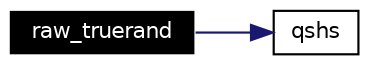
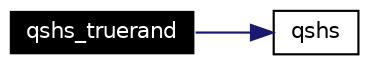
node "raw_truerand": label "raw_truerand" -> "qshs_truerand"
